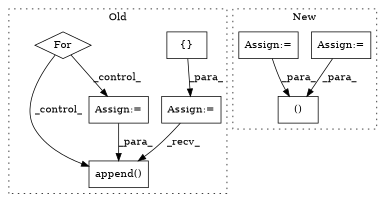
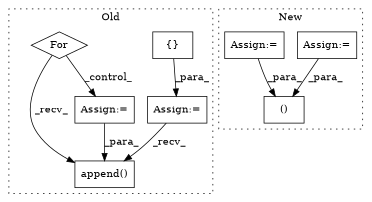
edge "For" -> "append()": label "_control_" -> "_recv_"
